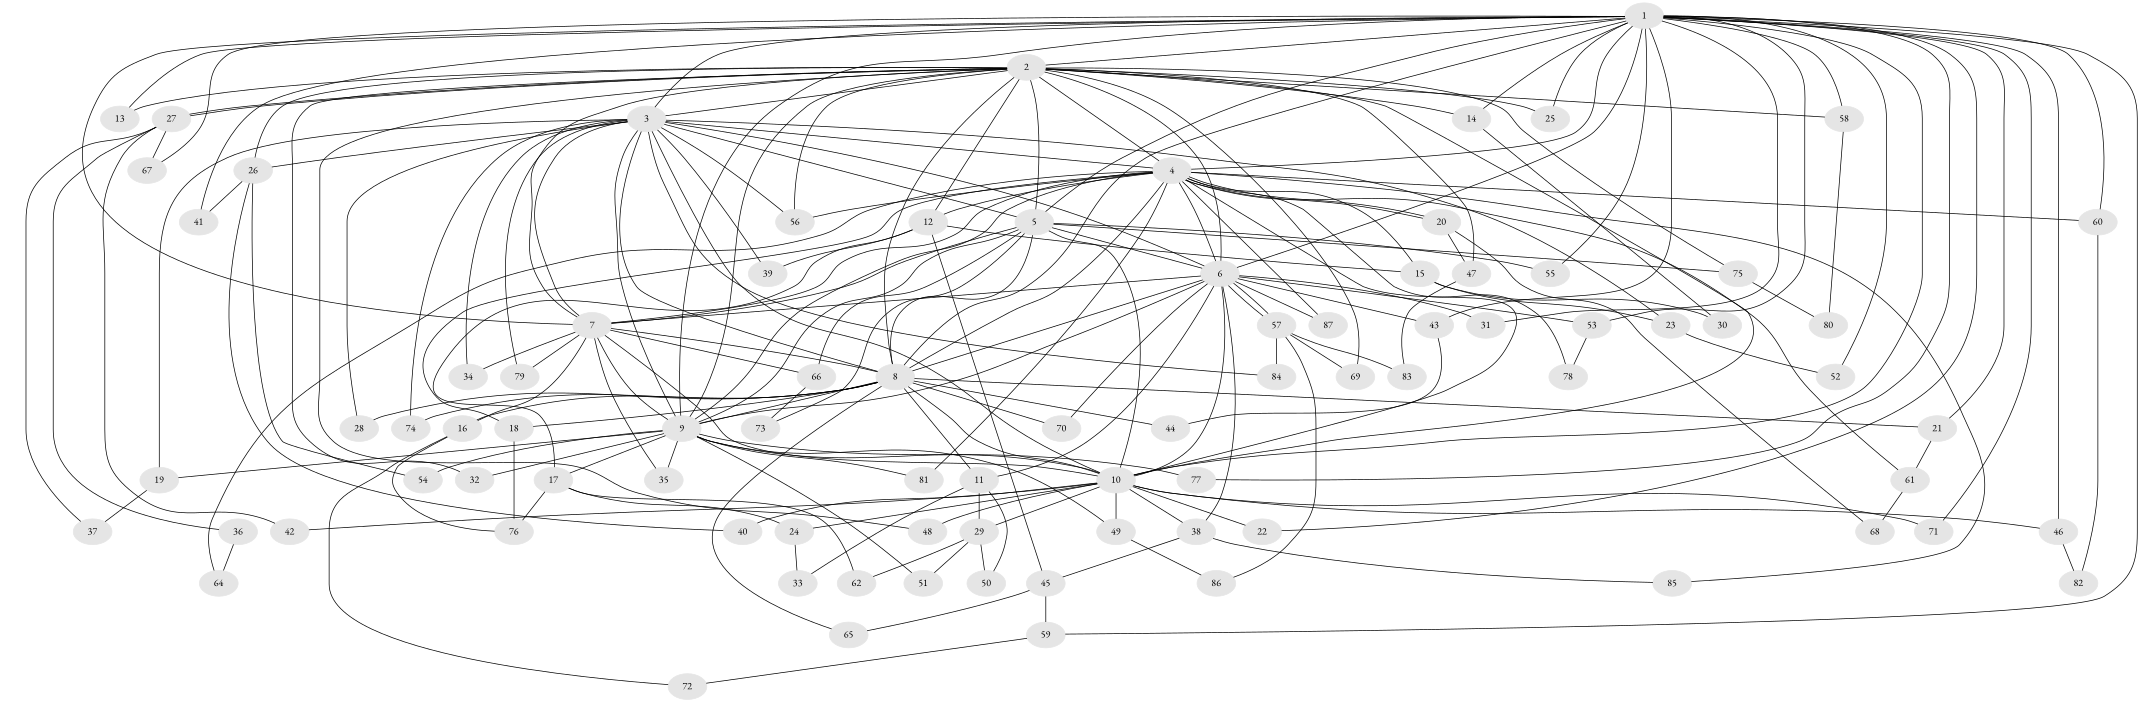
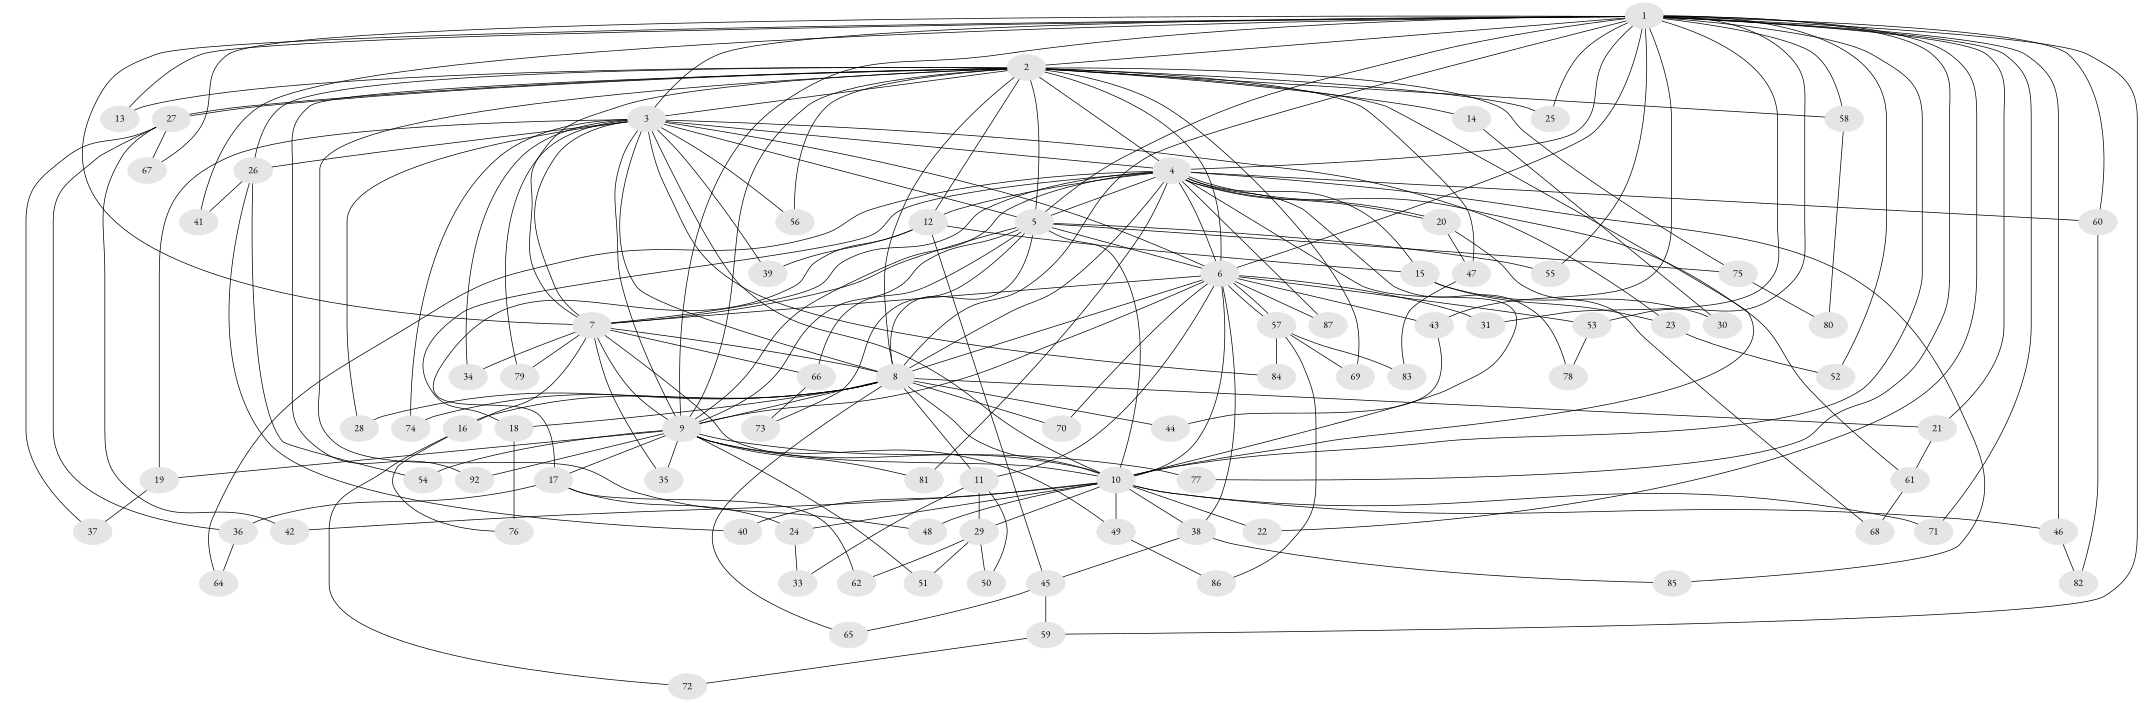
edge "1" -- "14": removed
edge "4" -- "56": now "4" -- "5"
node "32": label "32" -> "92"
edge "17" -- "76": now "17" -- "36"
